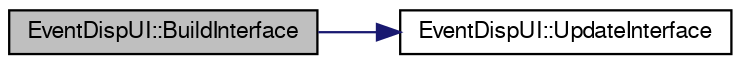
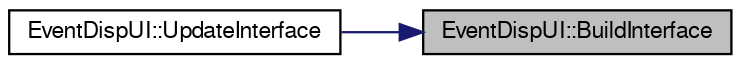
edge "EventDispUI::BuildInterface" -> "EventDispUI::UpdateInterface": reversed
